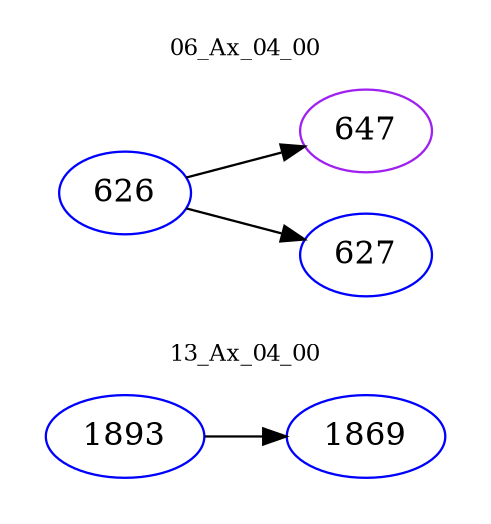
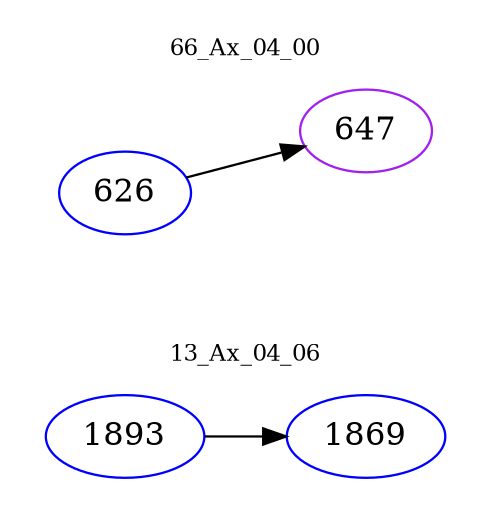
cluster "06_Ax_04_00": label "06_Ax_04_00" -> "66_Ax_04_00"
node "627": removed
cluster "13_Ax_04_00": label "13_Ax_04_00" -> "13_Ax_04_06"
